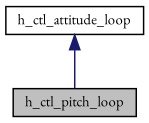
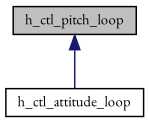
edge "h_ctl_pitch_loop" -> "h_ctl_attitude_loop": reversed
